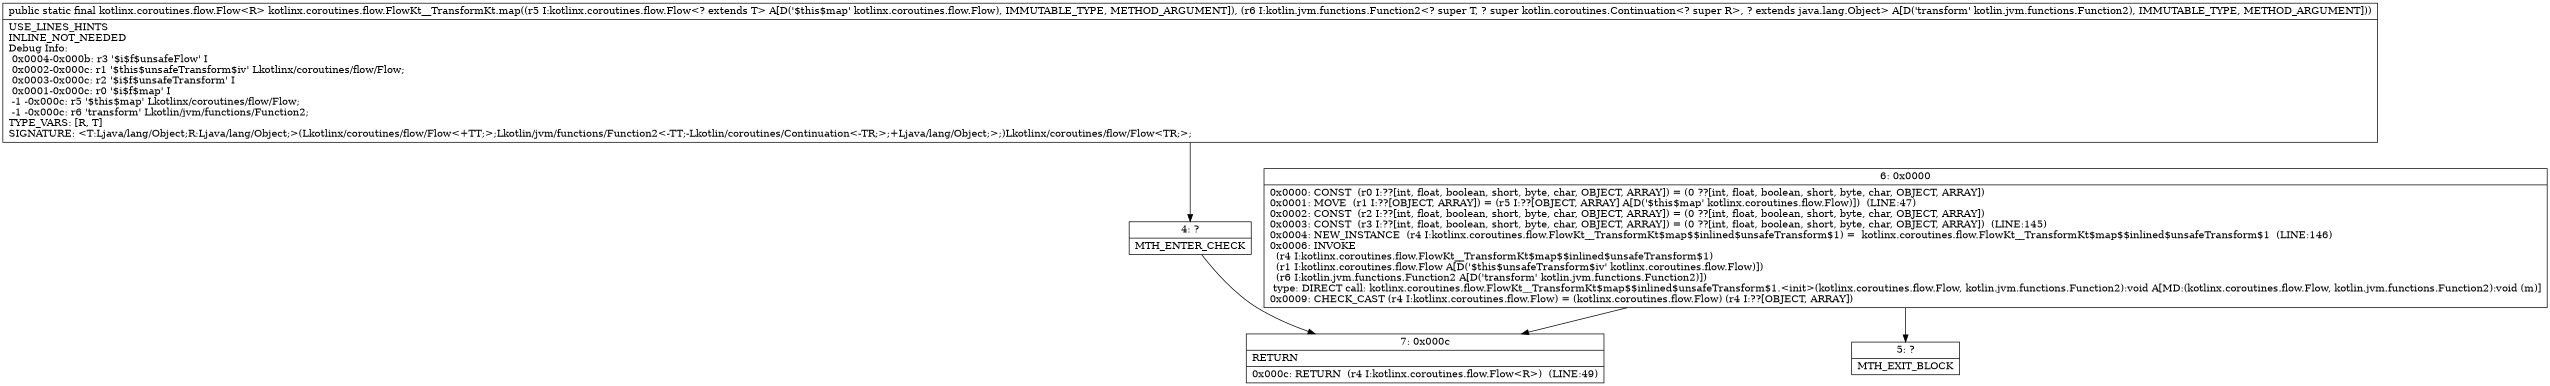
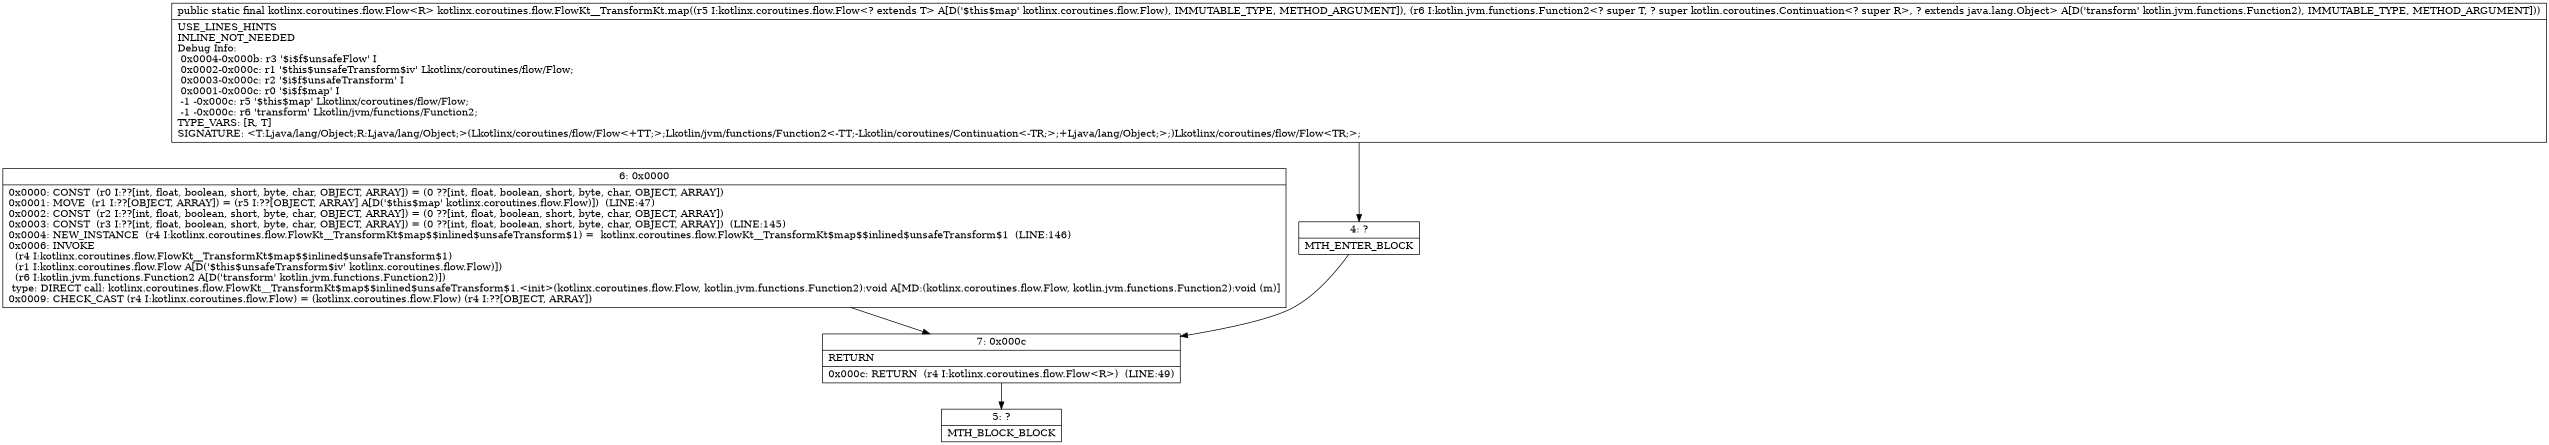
node "4: ?": text "MTH_ENTER_CHECK" -> "MTH_ENTER_BLOCK"
edge "6: 0x0000" -> "5: ?": now "7: 0x000c" -> "5: ?"
node "5: ?": text "MTH_EXIT_BLOCK" -> "MTH_BLOCK_BLOCK"
